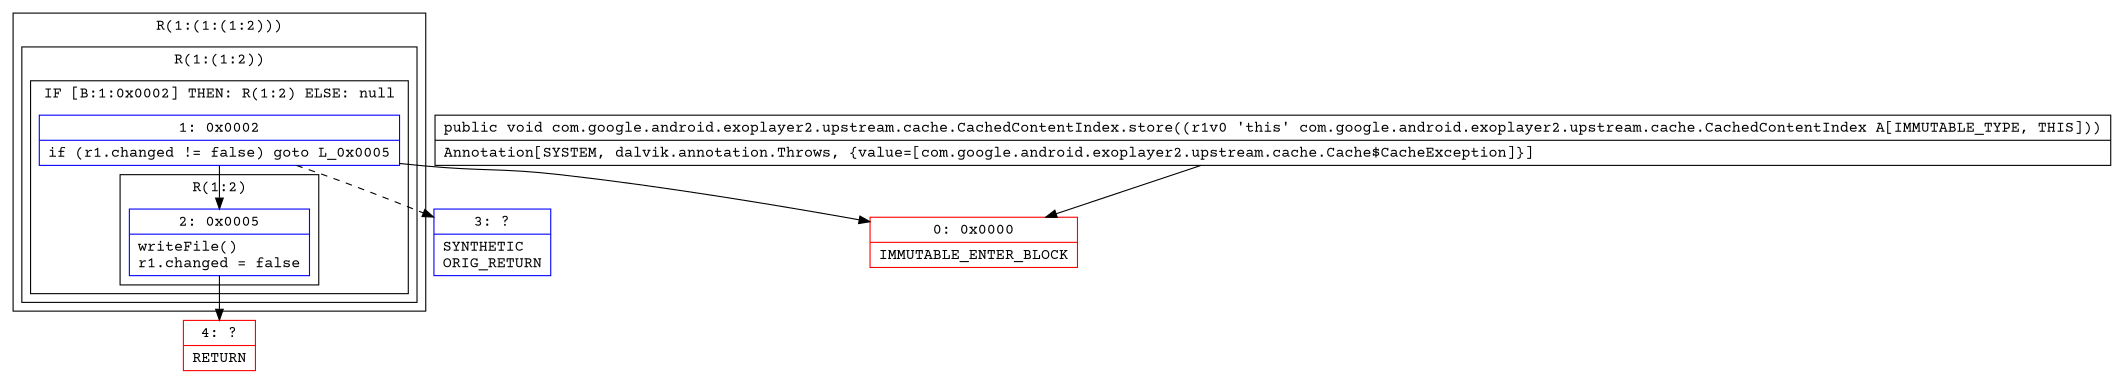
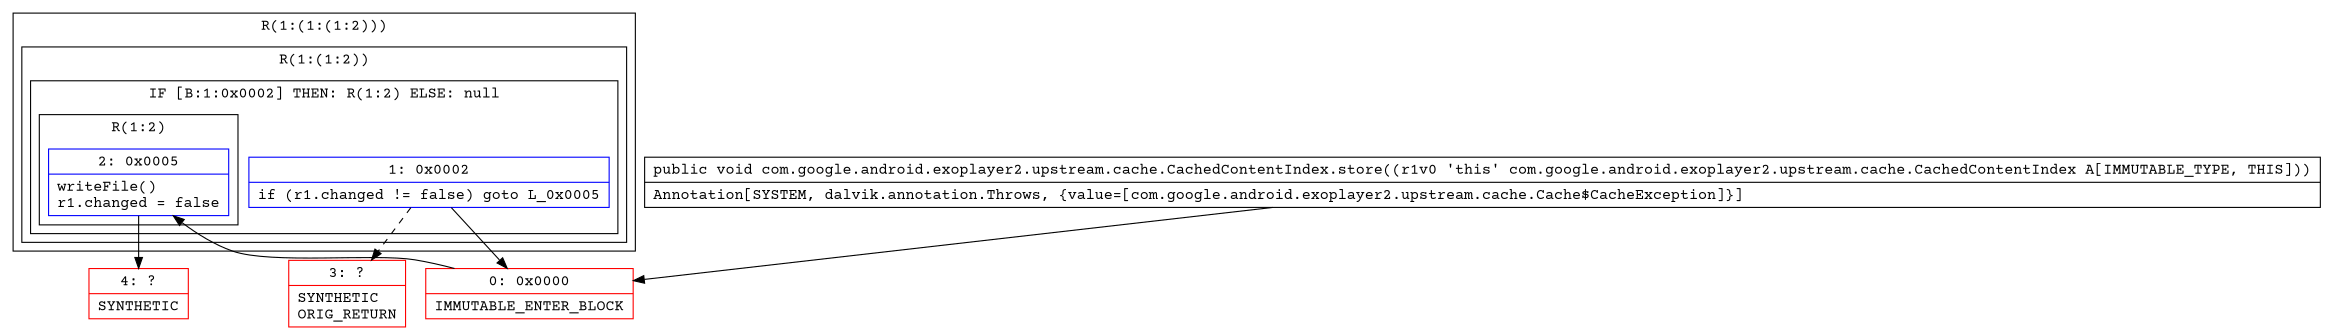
edge "1: 0x0002" -> "2: 0x0005": now "0: 0x0000" -> "2: 0x0005"
node "3: ?": color blue -> red
node "4: ?": text "RETURN" -> "SYNTHETIC"
